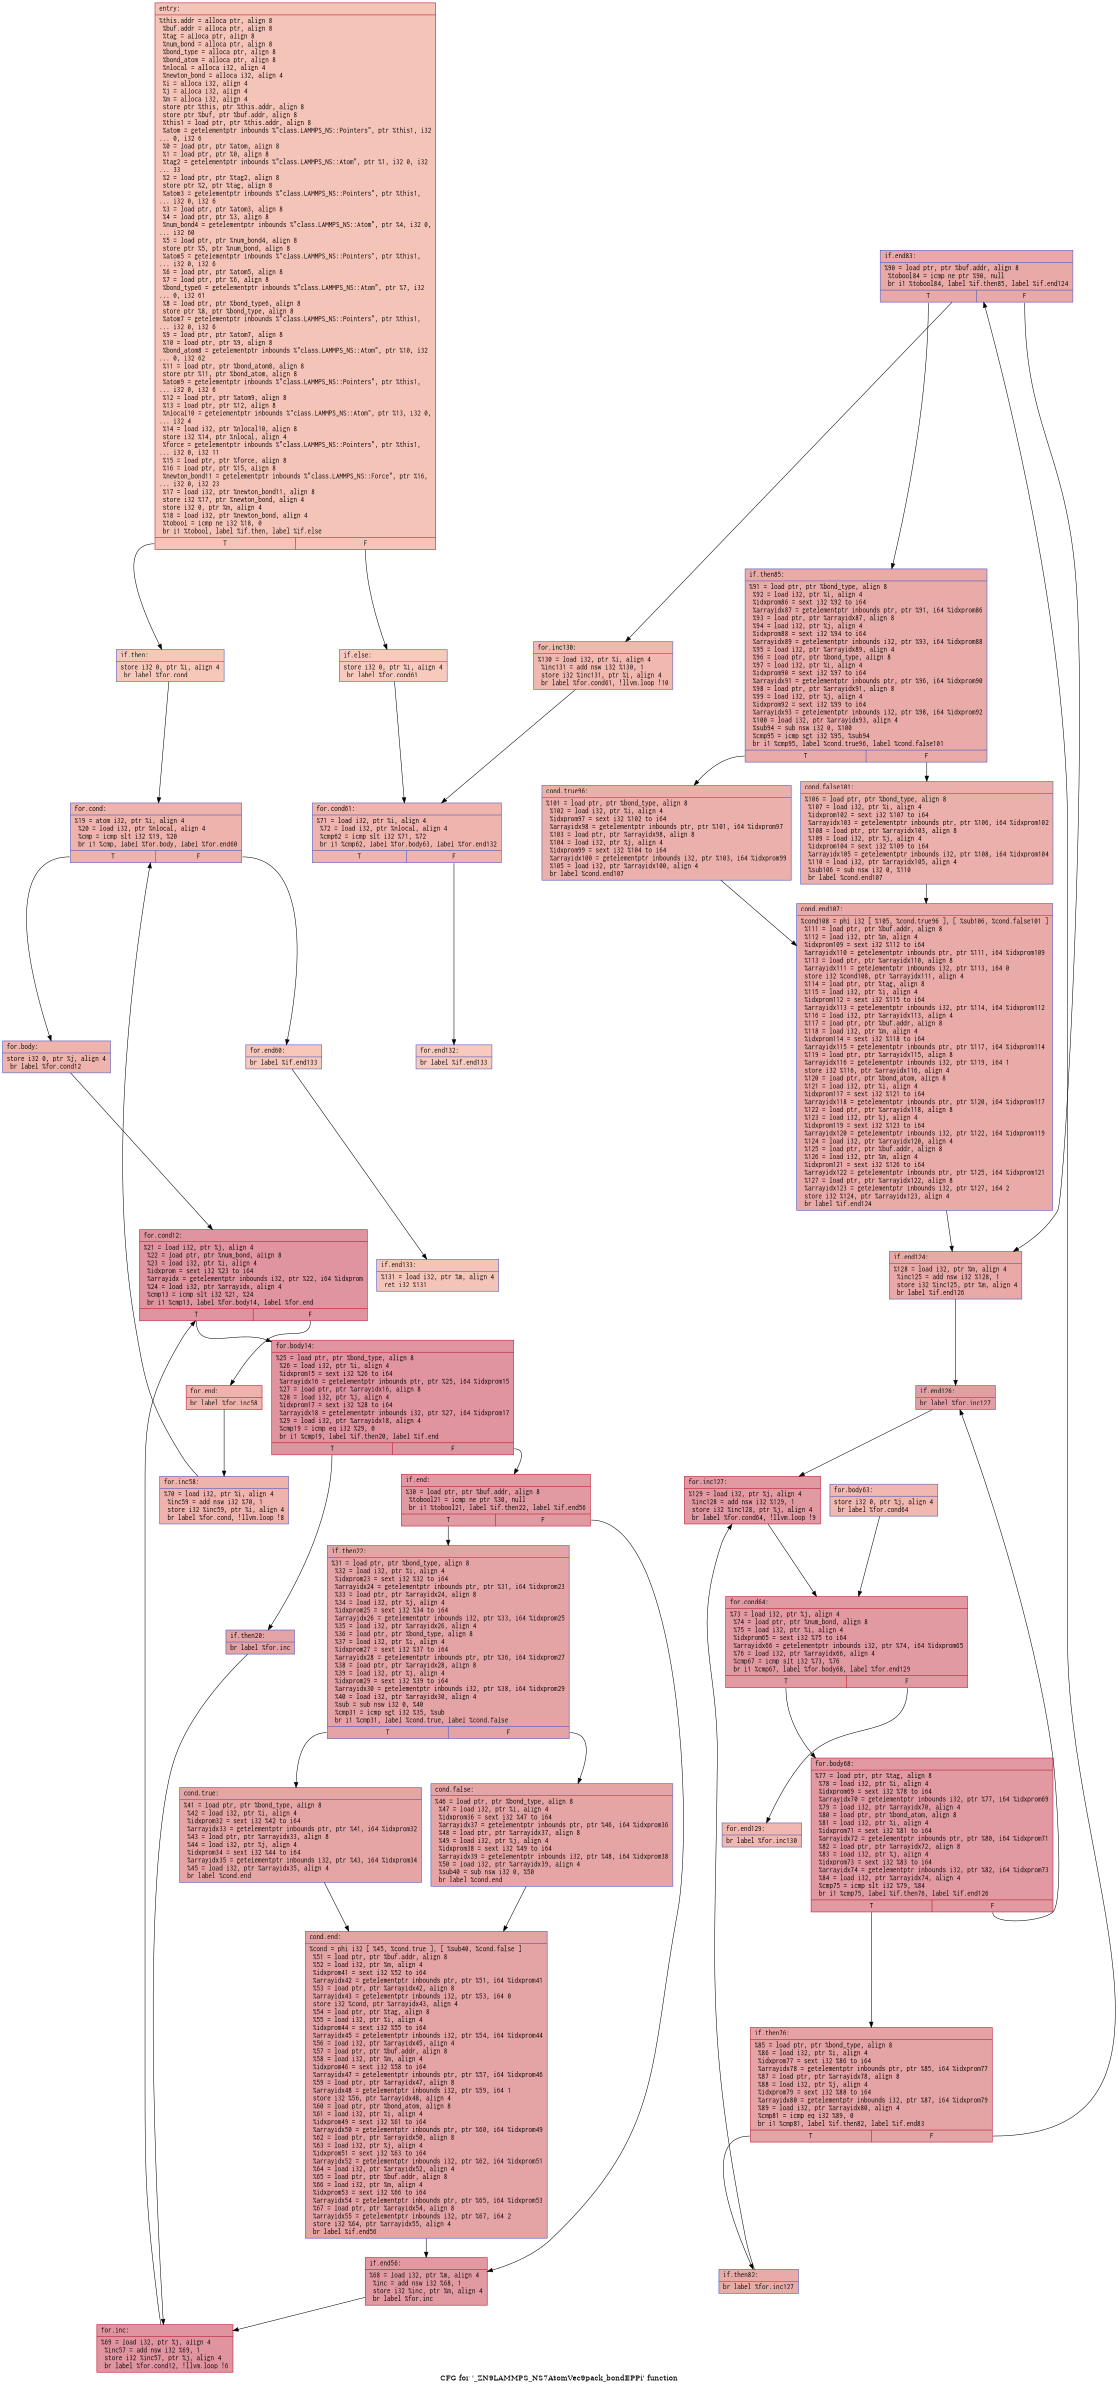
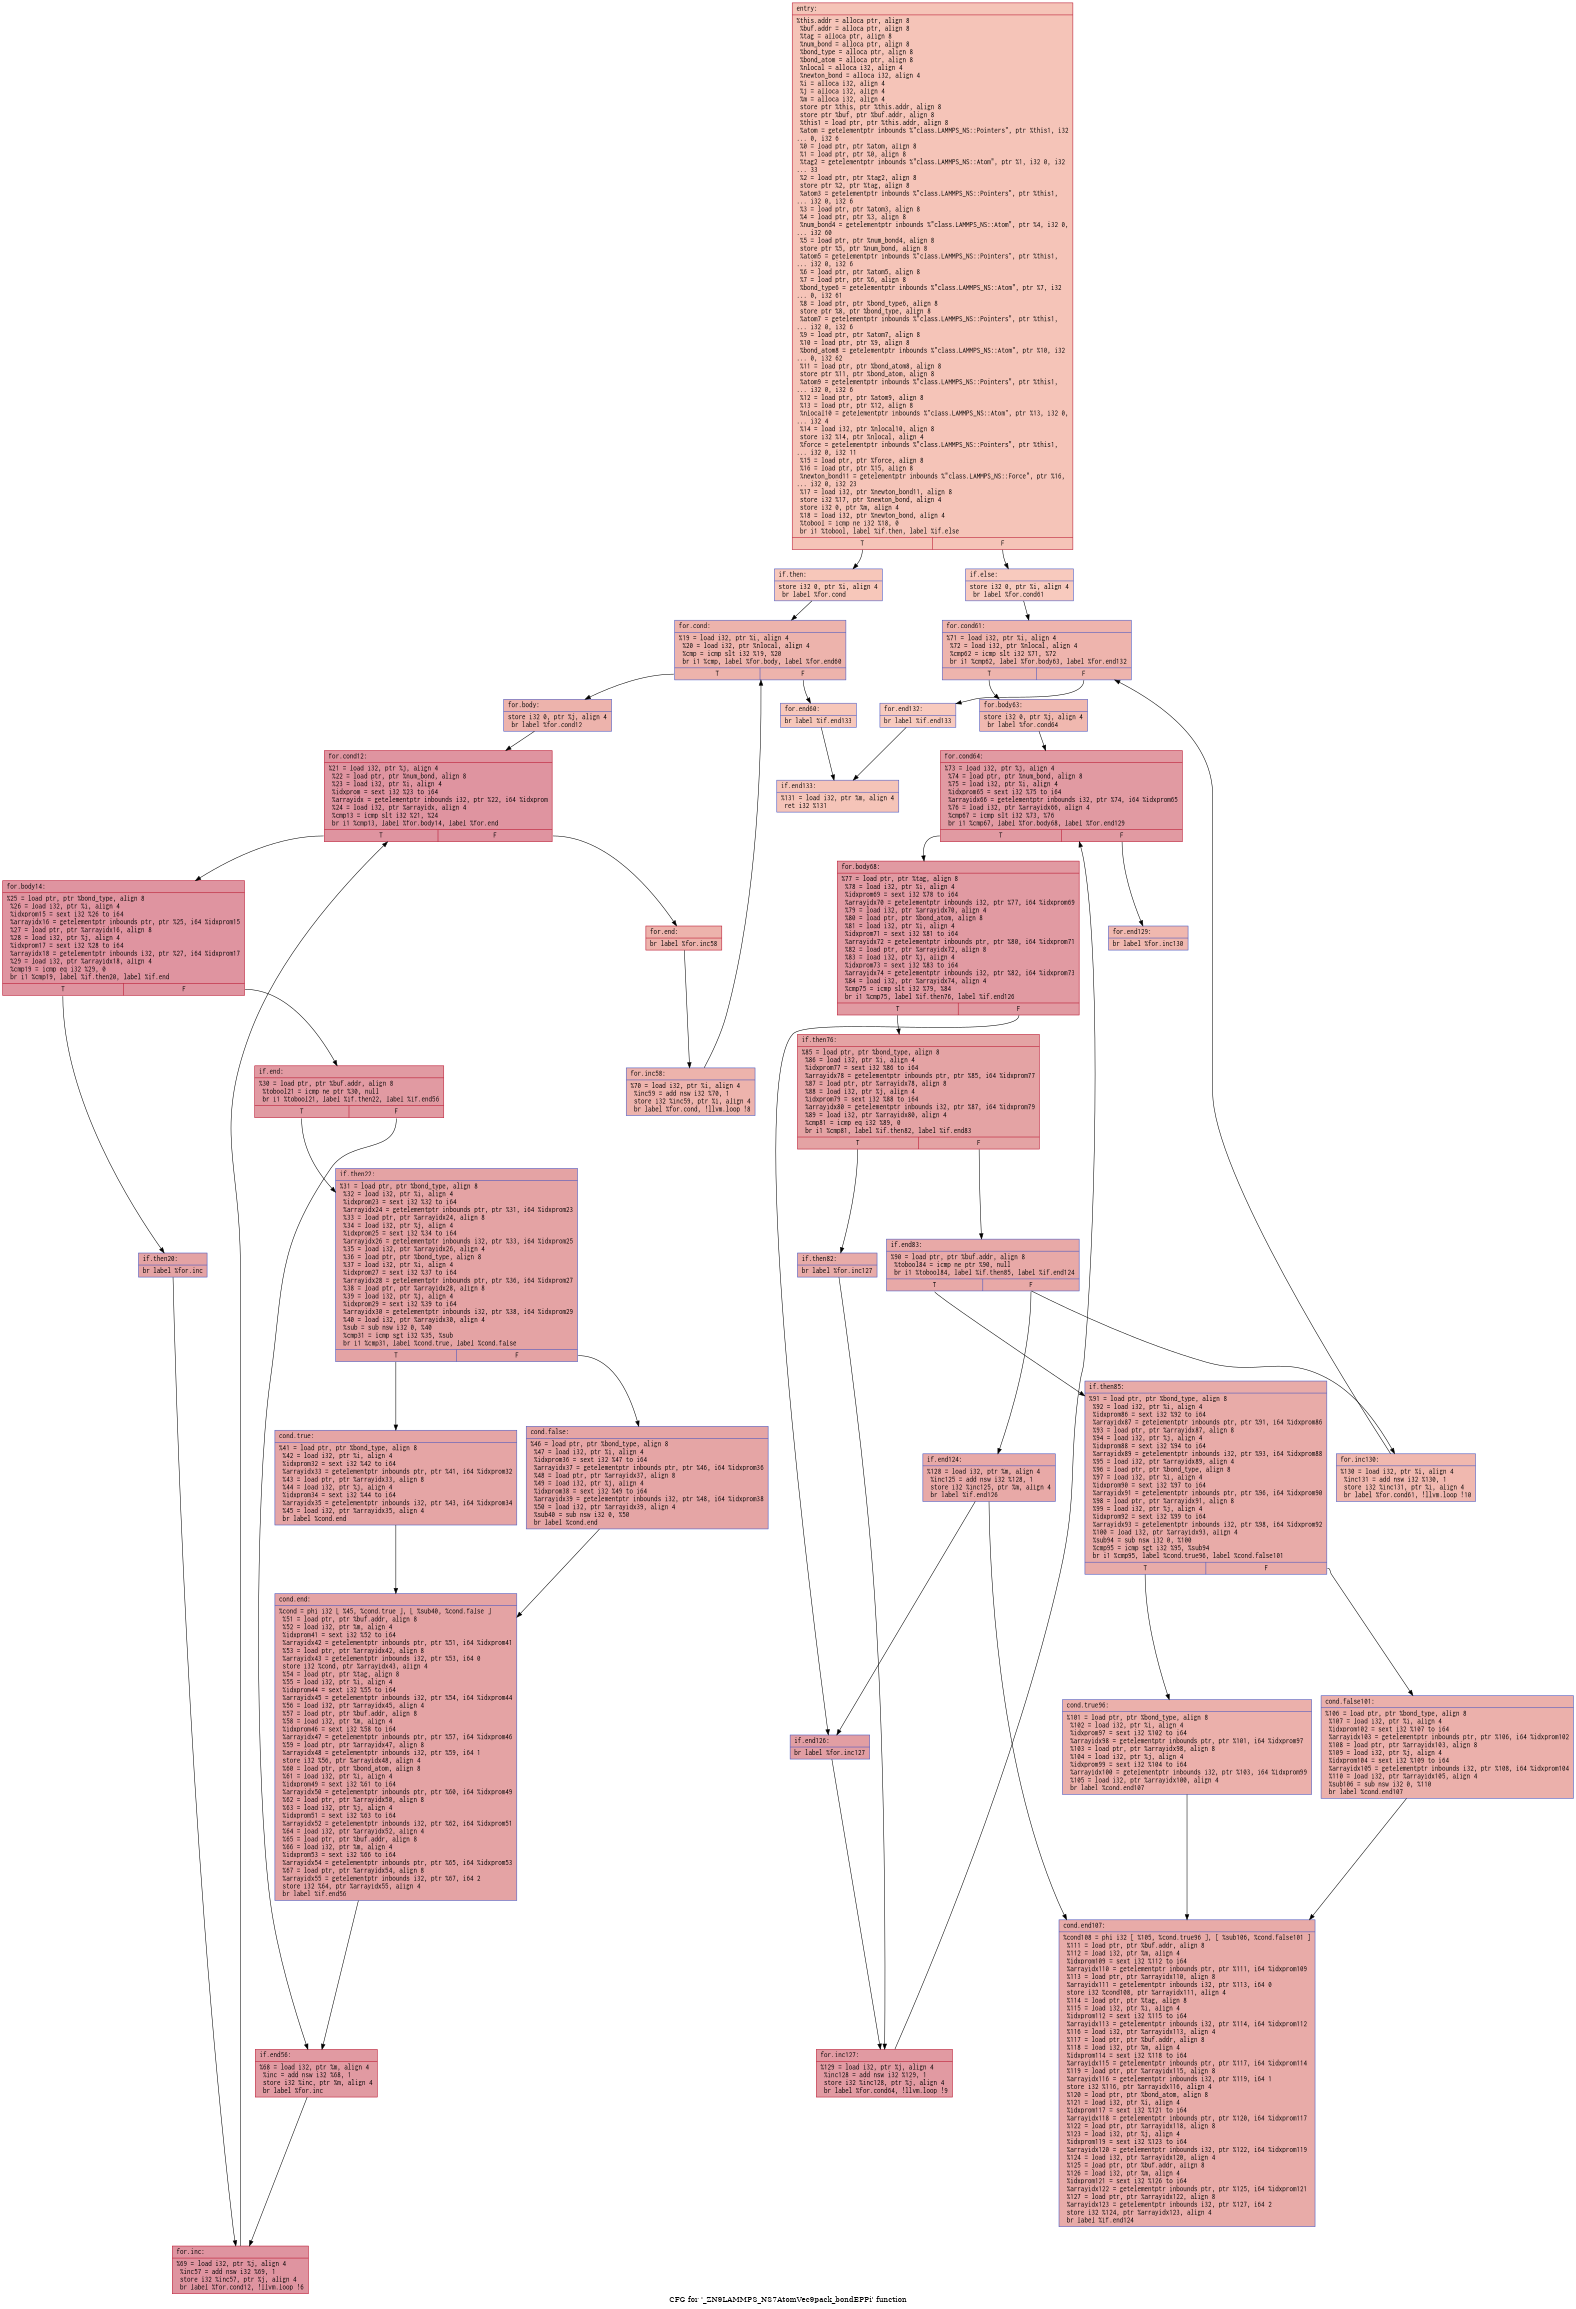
edge "for.cond61:" -> "for.body63:": added
edge "for.end132:" -> "if.end133:": added
node "for.cond:": text "%19 = atom i32, ptr %i, align 4" -> "%19 = load i32, ptr %i, align 4"
edge "cond.end107:" -> "if.end124:": reversed
